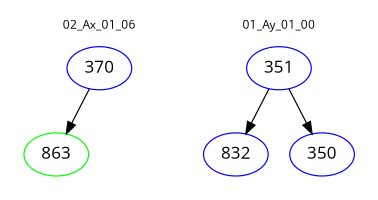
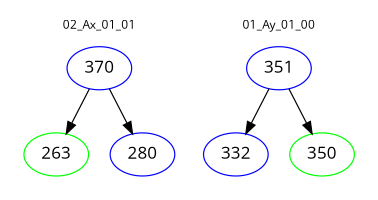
cluster "02_Ax_01_06": label "02_Ax_01_06" -> "02_Ax_01_01"
node "863": label "863" -> "263"
node "280": added
node "832": label "832" -> "332"
node "350": color blue -> green
